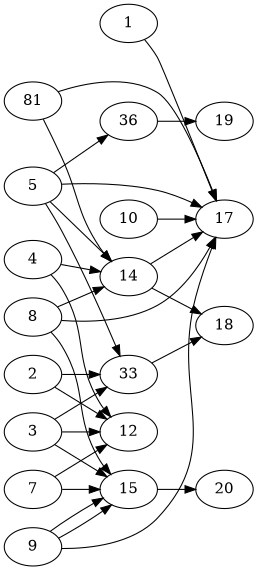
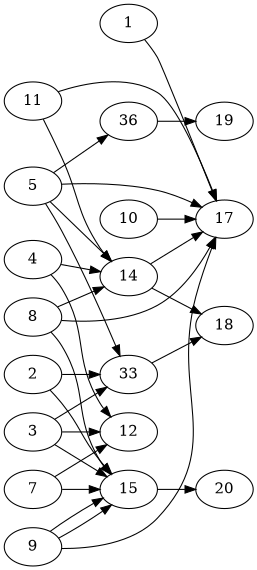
node "81": label "81" -> "11"
edge "2" -> "12": now "2" -> "15"
